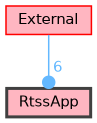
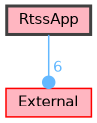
edge "External" -> "RtssApp": reversed
